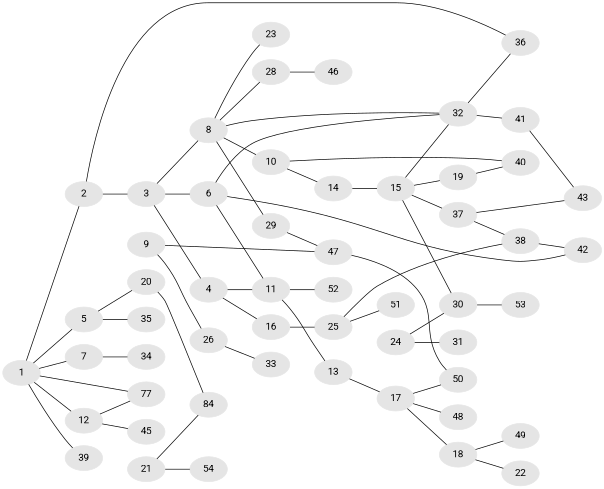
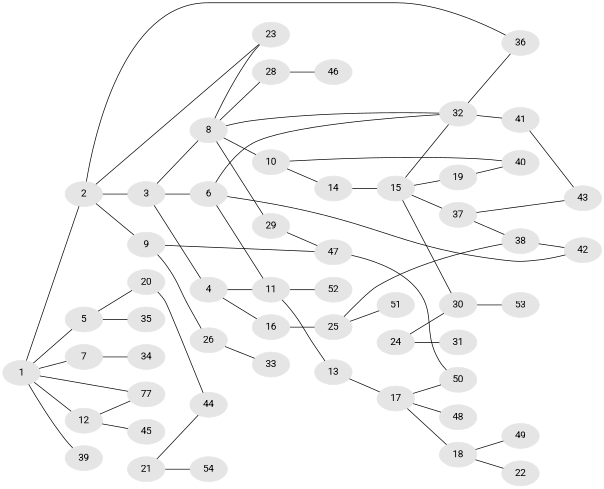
edge "23" -- "2": added
edge "2" -- "9": added
node "84": label "84" -> "44"
